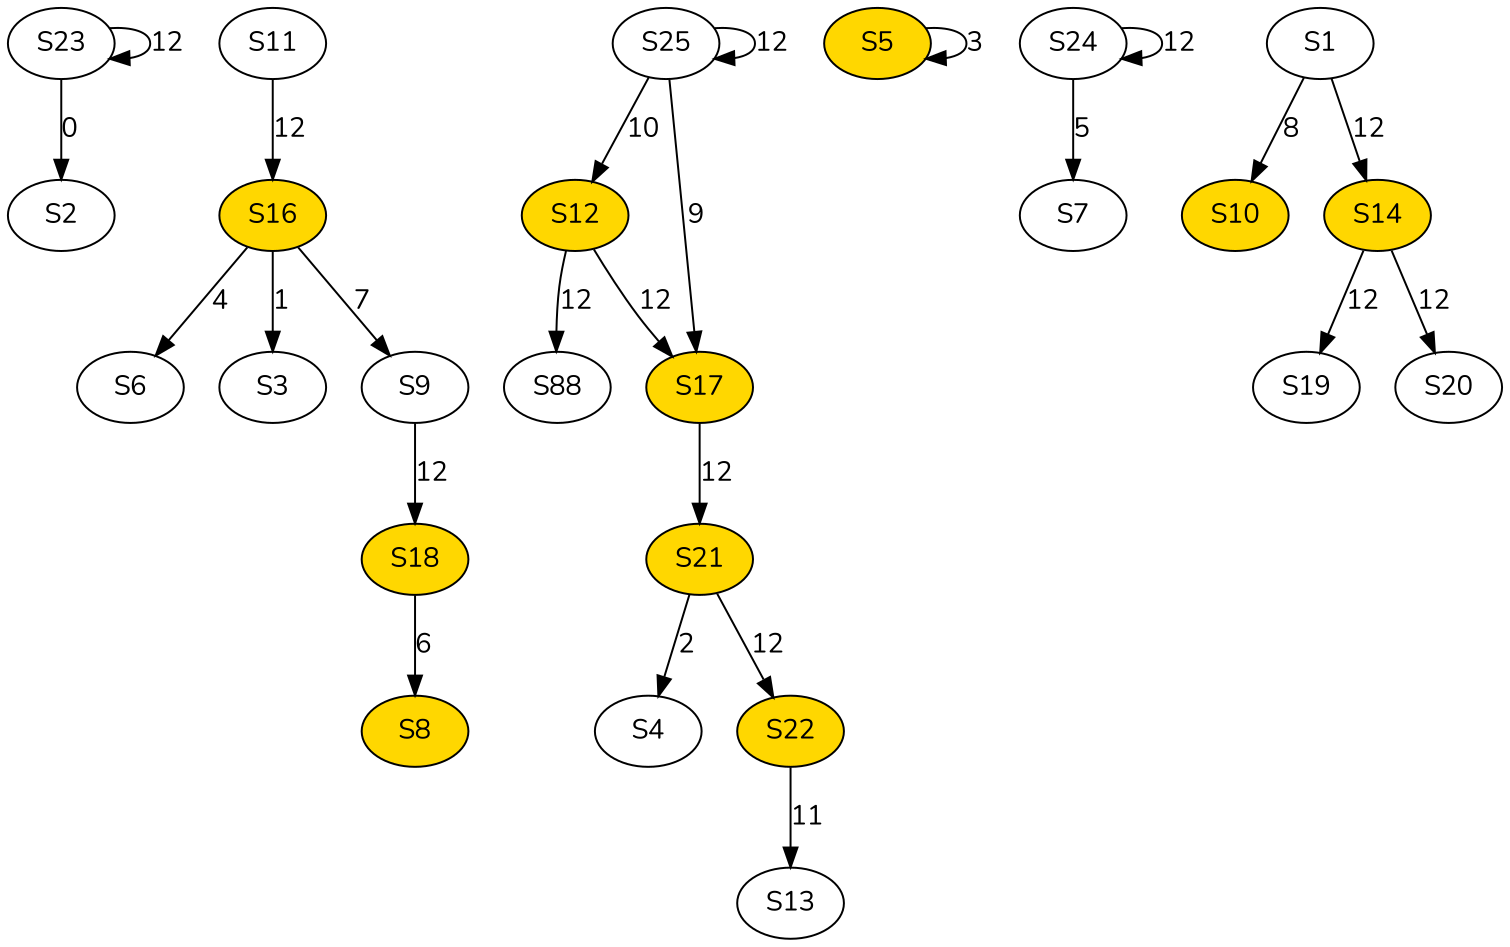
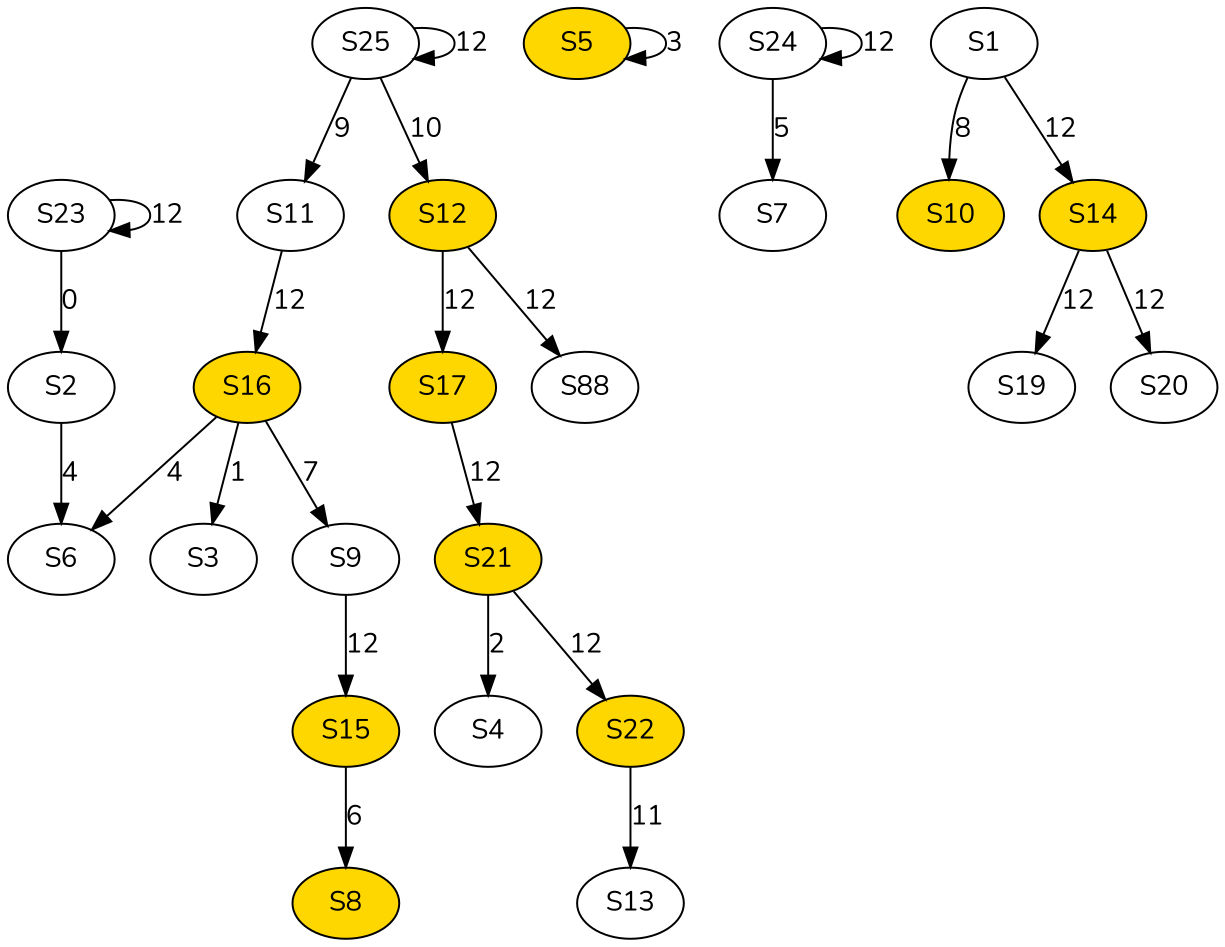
edge "S25" -> "S17": now "S25" -> "S11"
edge "S2" -> "S6": added, label "4"
node "S18": label "S18" -> "S15"
